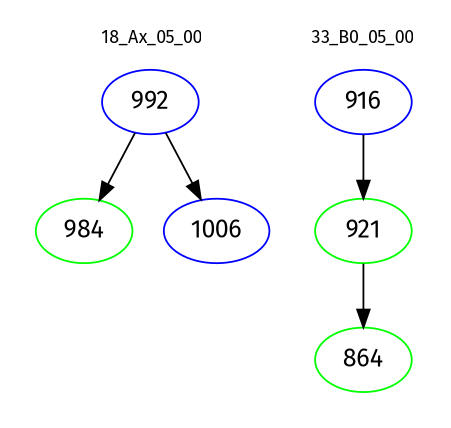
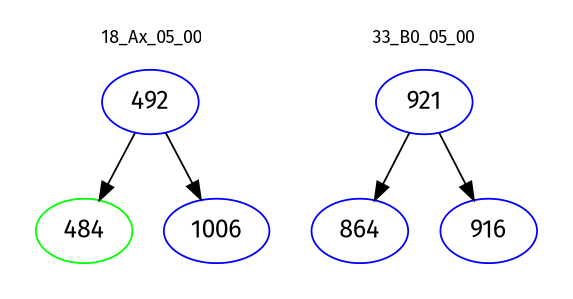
node "992": label "992" -> "492"
edge "916" -> "921": reversed
node "984": label "984" -> "484"
node "921": color green -> blue
node "864": color green -> blue
